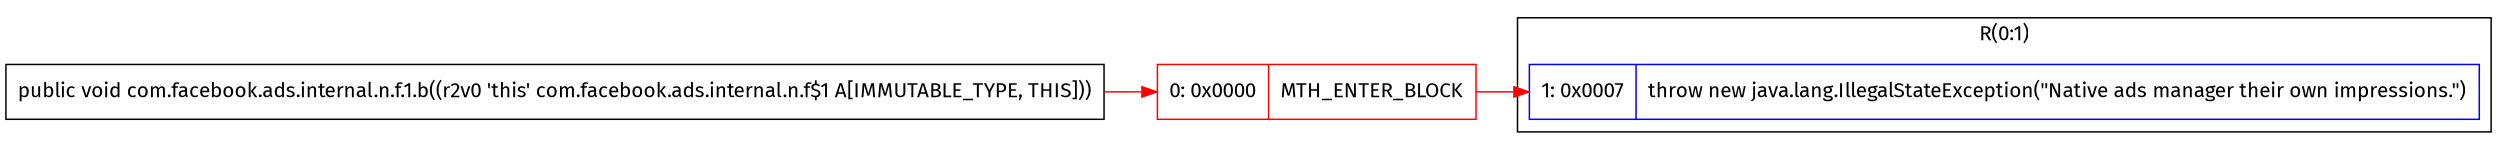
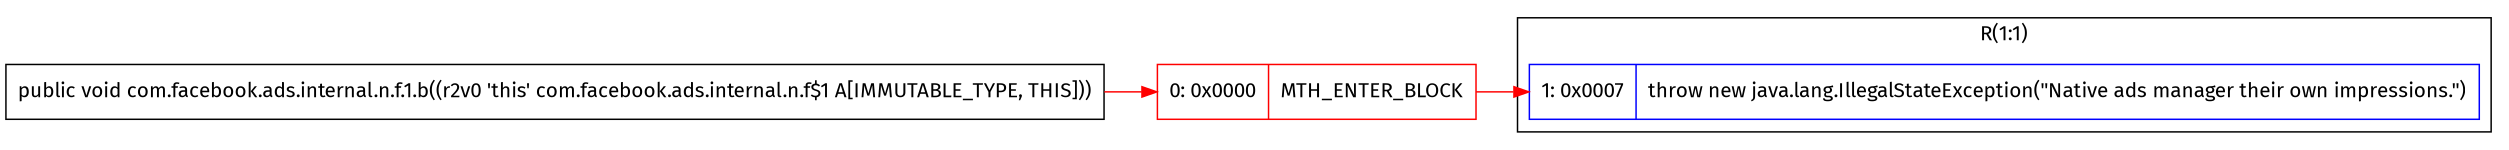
cluster "R(0:1)": label "R(0:1)" -> "R(1:1)"
